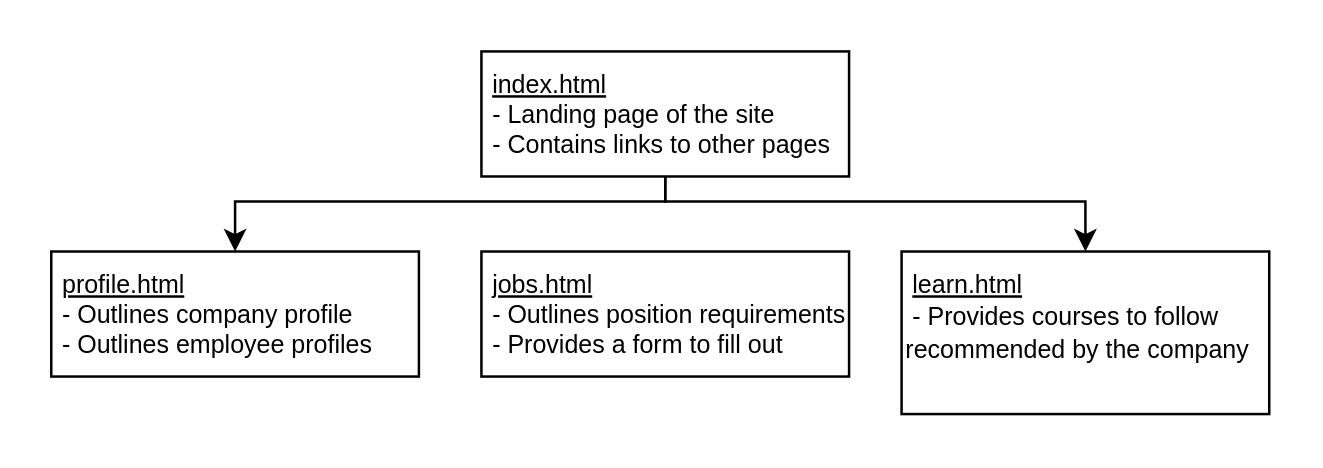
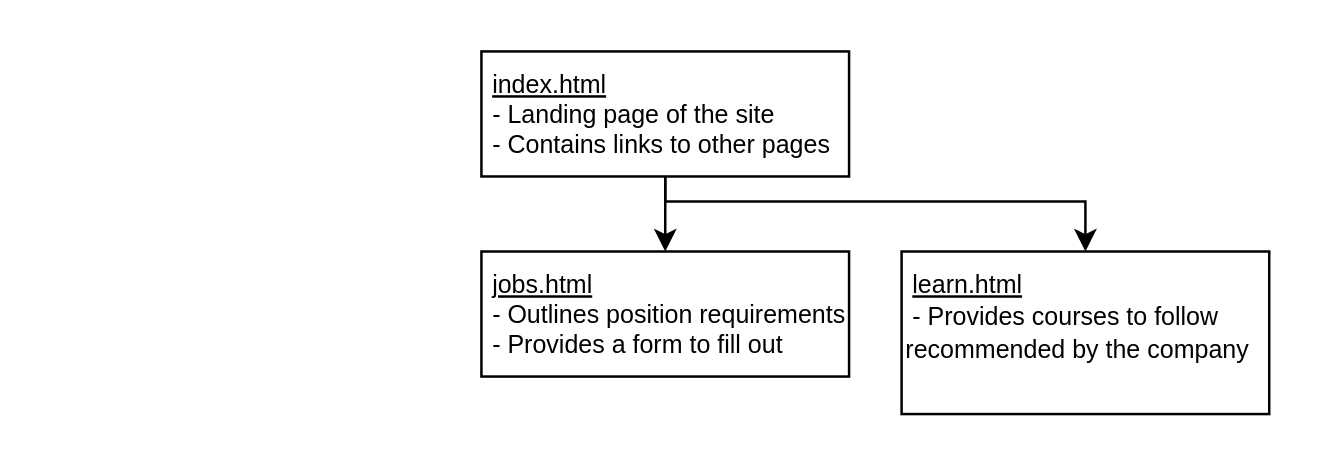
edge "index.html - Landing page of the site - Contains links to other pages" -> "profile.html - Outlines company profile - Outlines employee profiles": removed
edge "index.html - Landing page of the site - Contains links to other pages" -> "jobs.html - Outlines position requirements - Provides a form to fill out": added
node "profile.html - Outlines company profile - Outlines employee profiles": removed
